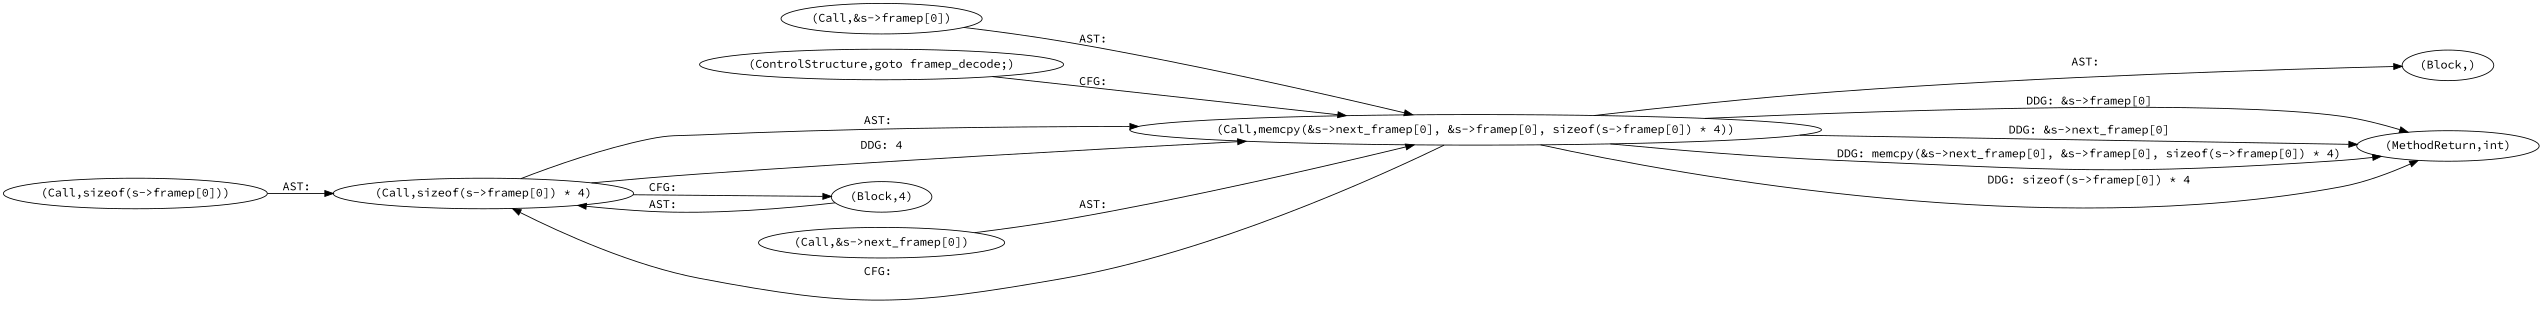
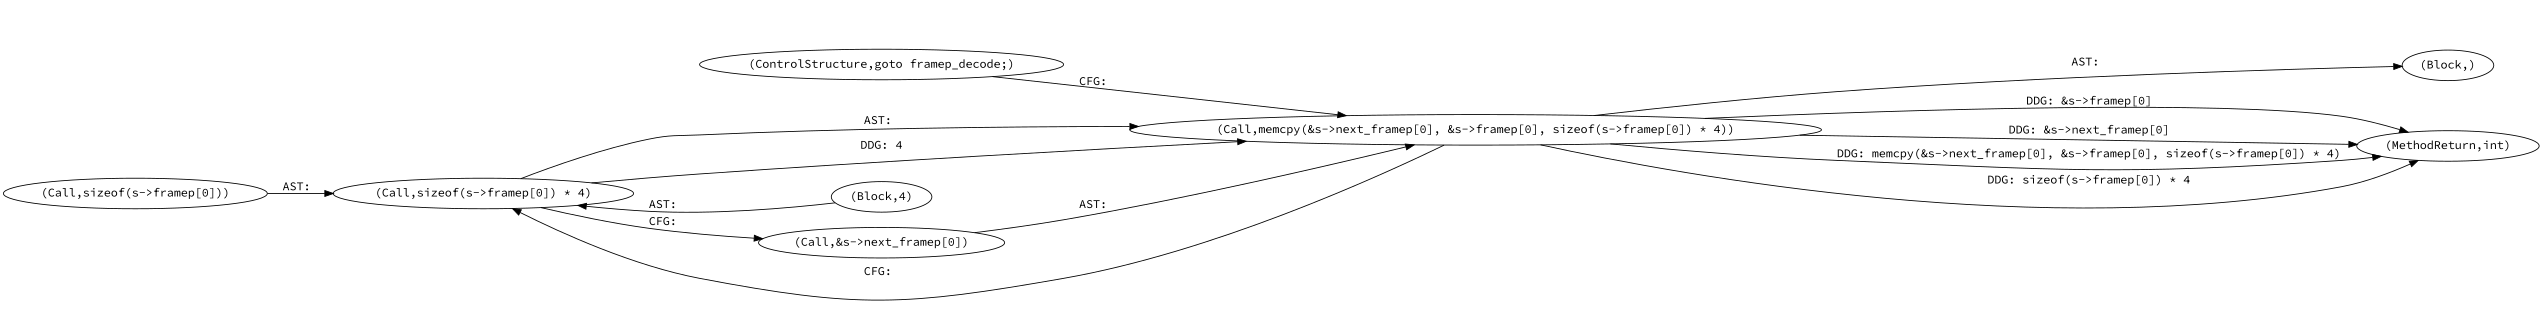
node "(Call,&s->framep[0])": removed
edge "(Call,sizeof(s->framep[0]) * 4)" -> "(Block,4)": now "(Call,sizeof(s->framep[0]) * 4)" -> "(Call,&s->next_framep[0])"
